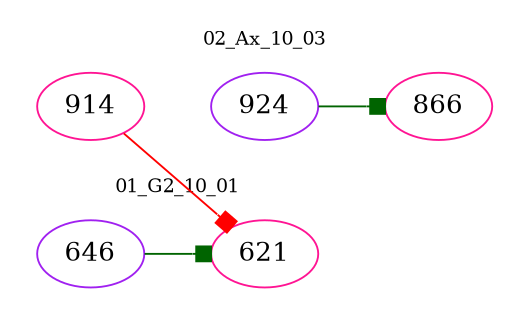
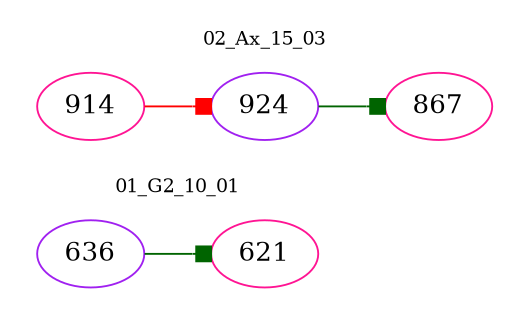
cluster "02_Ax_10_03": label "02_Ax_10_03" -> "02_Ax_15_03"
node "866": label "866" -> "867"
edge "914" -> "621": now "914" -> "924"
node "646": label "646" -> "636"
